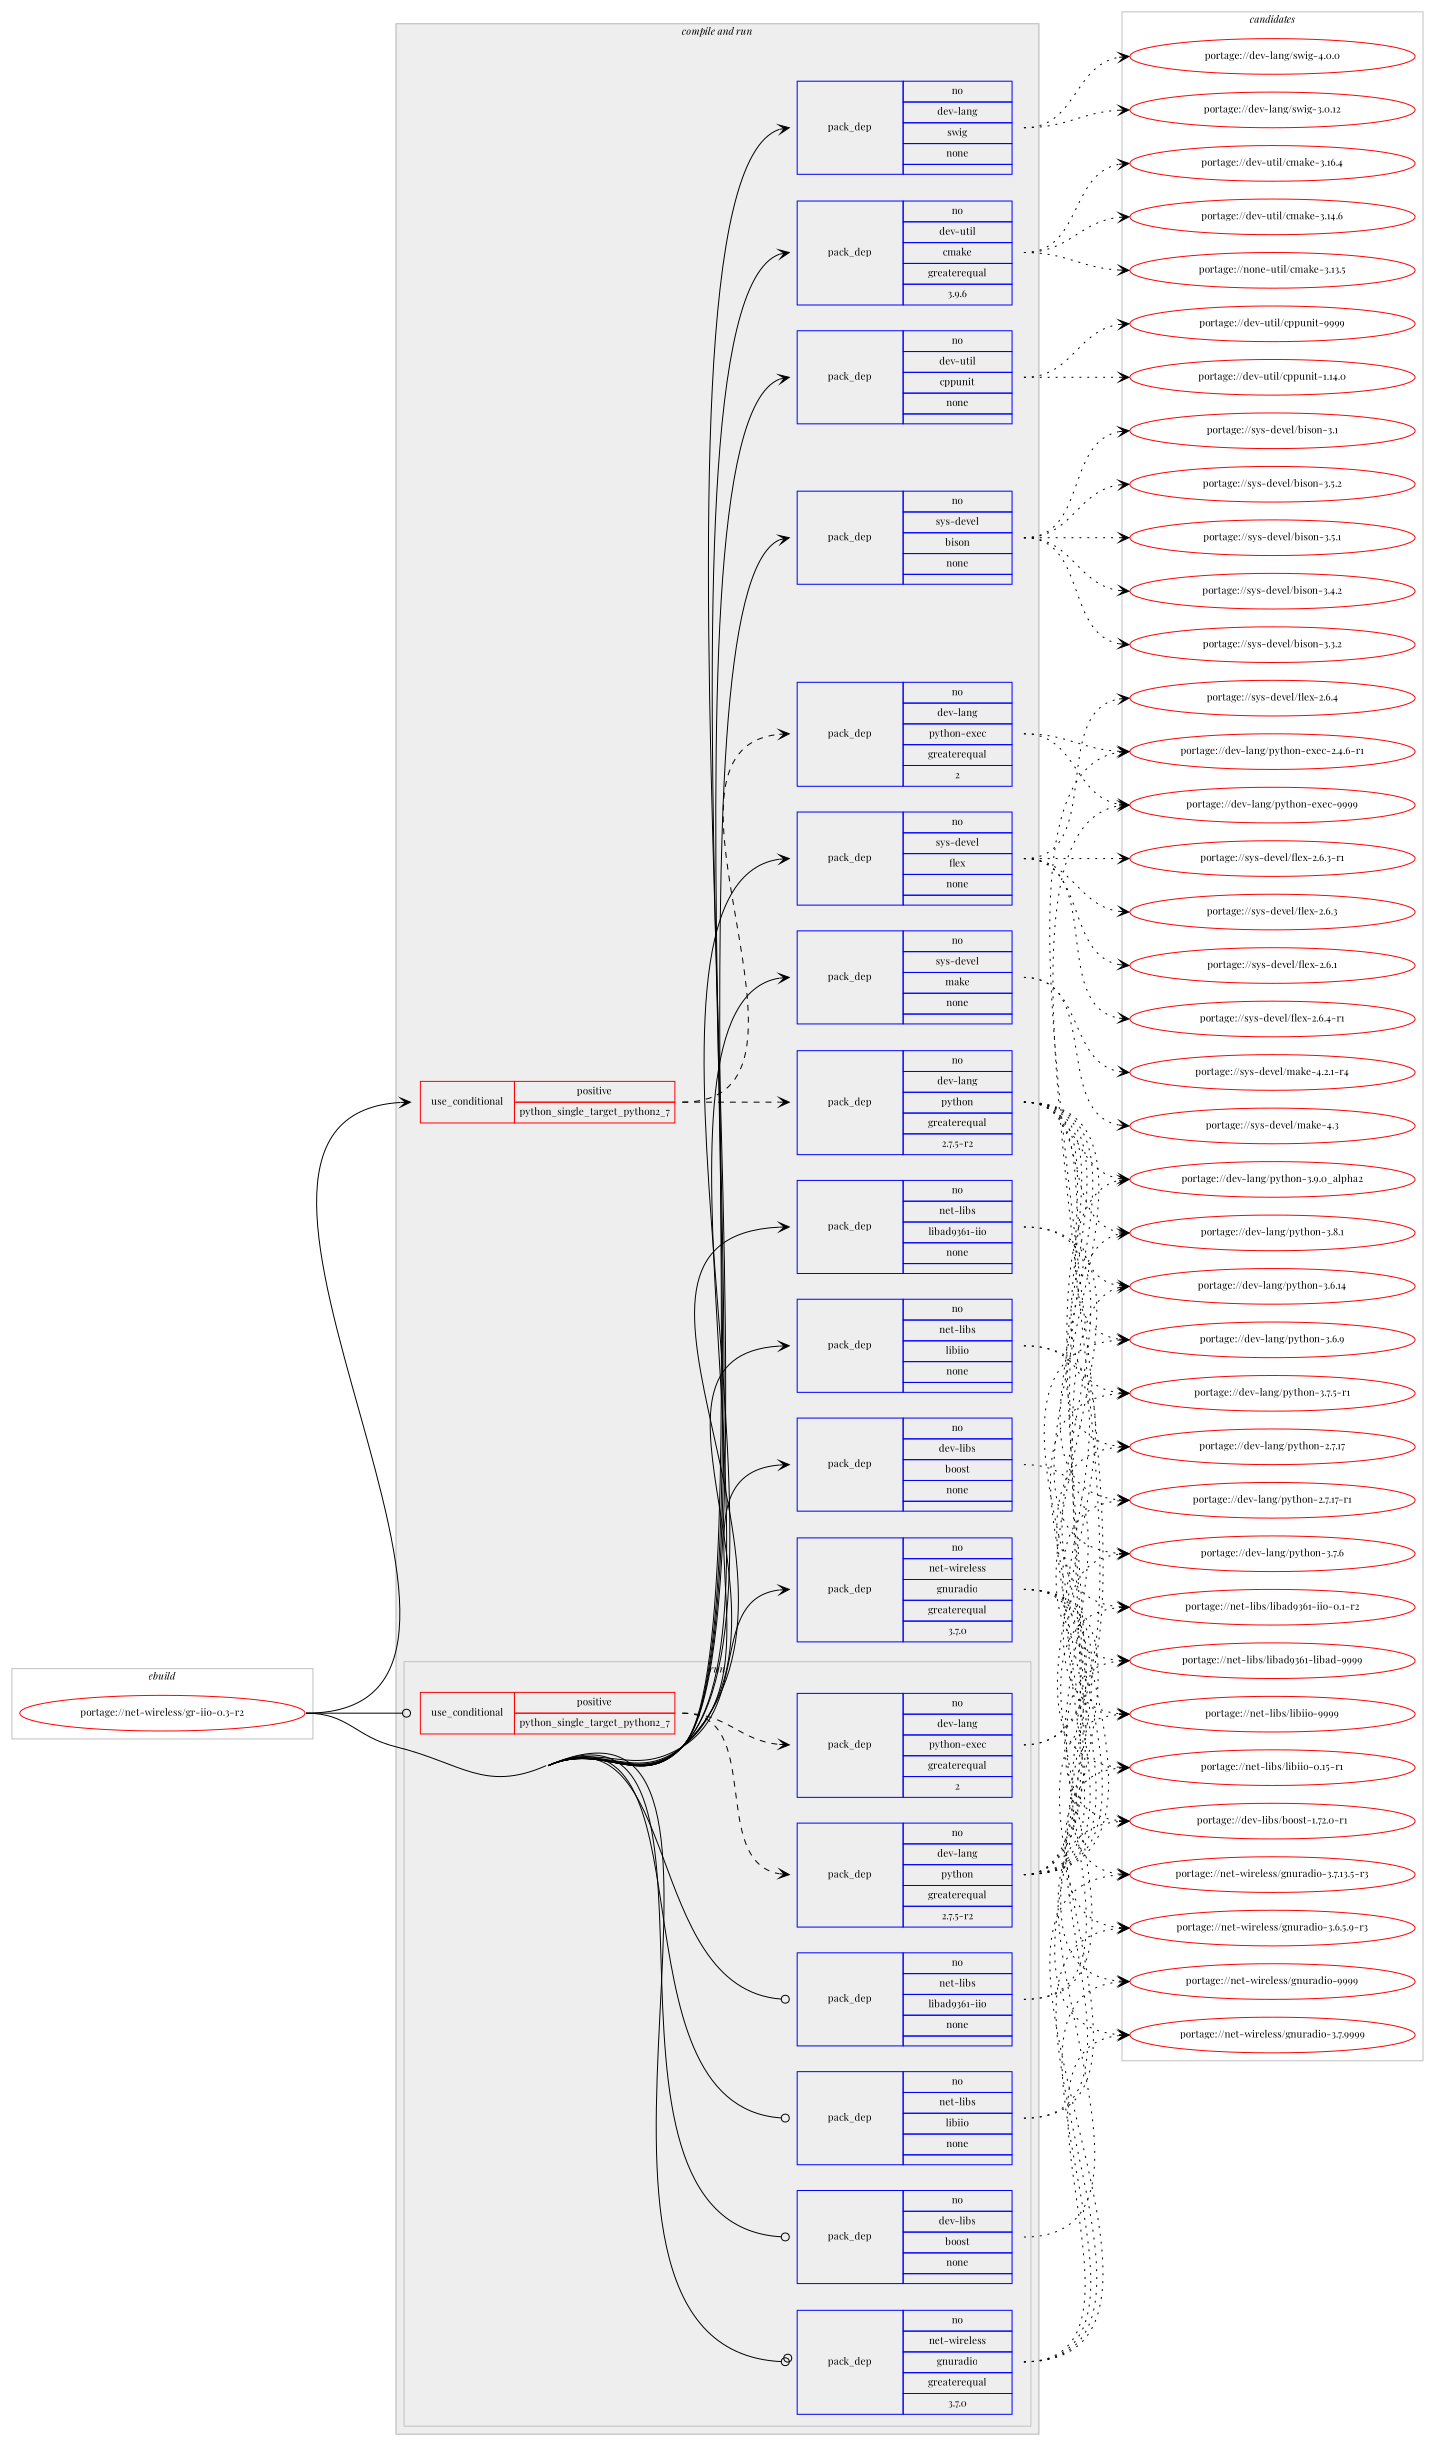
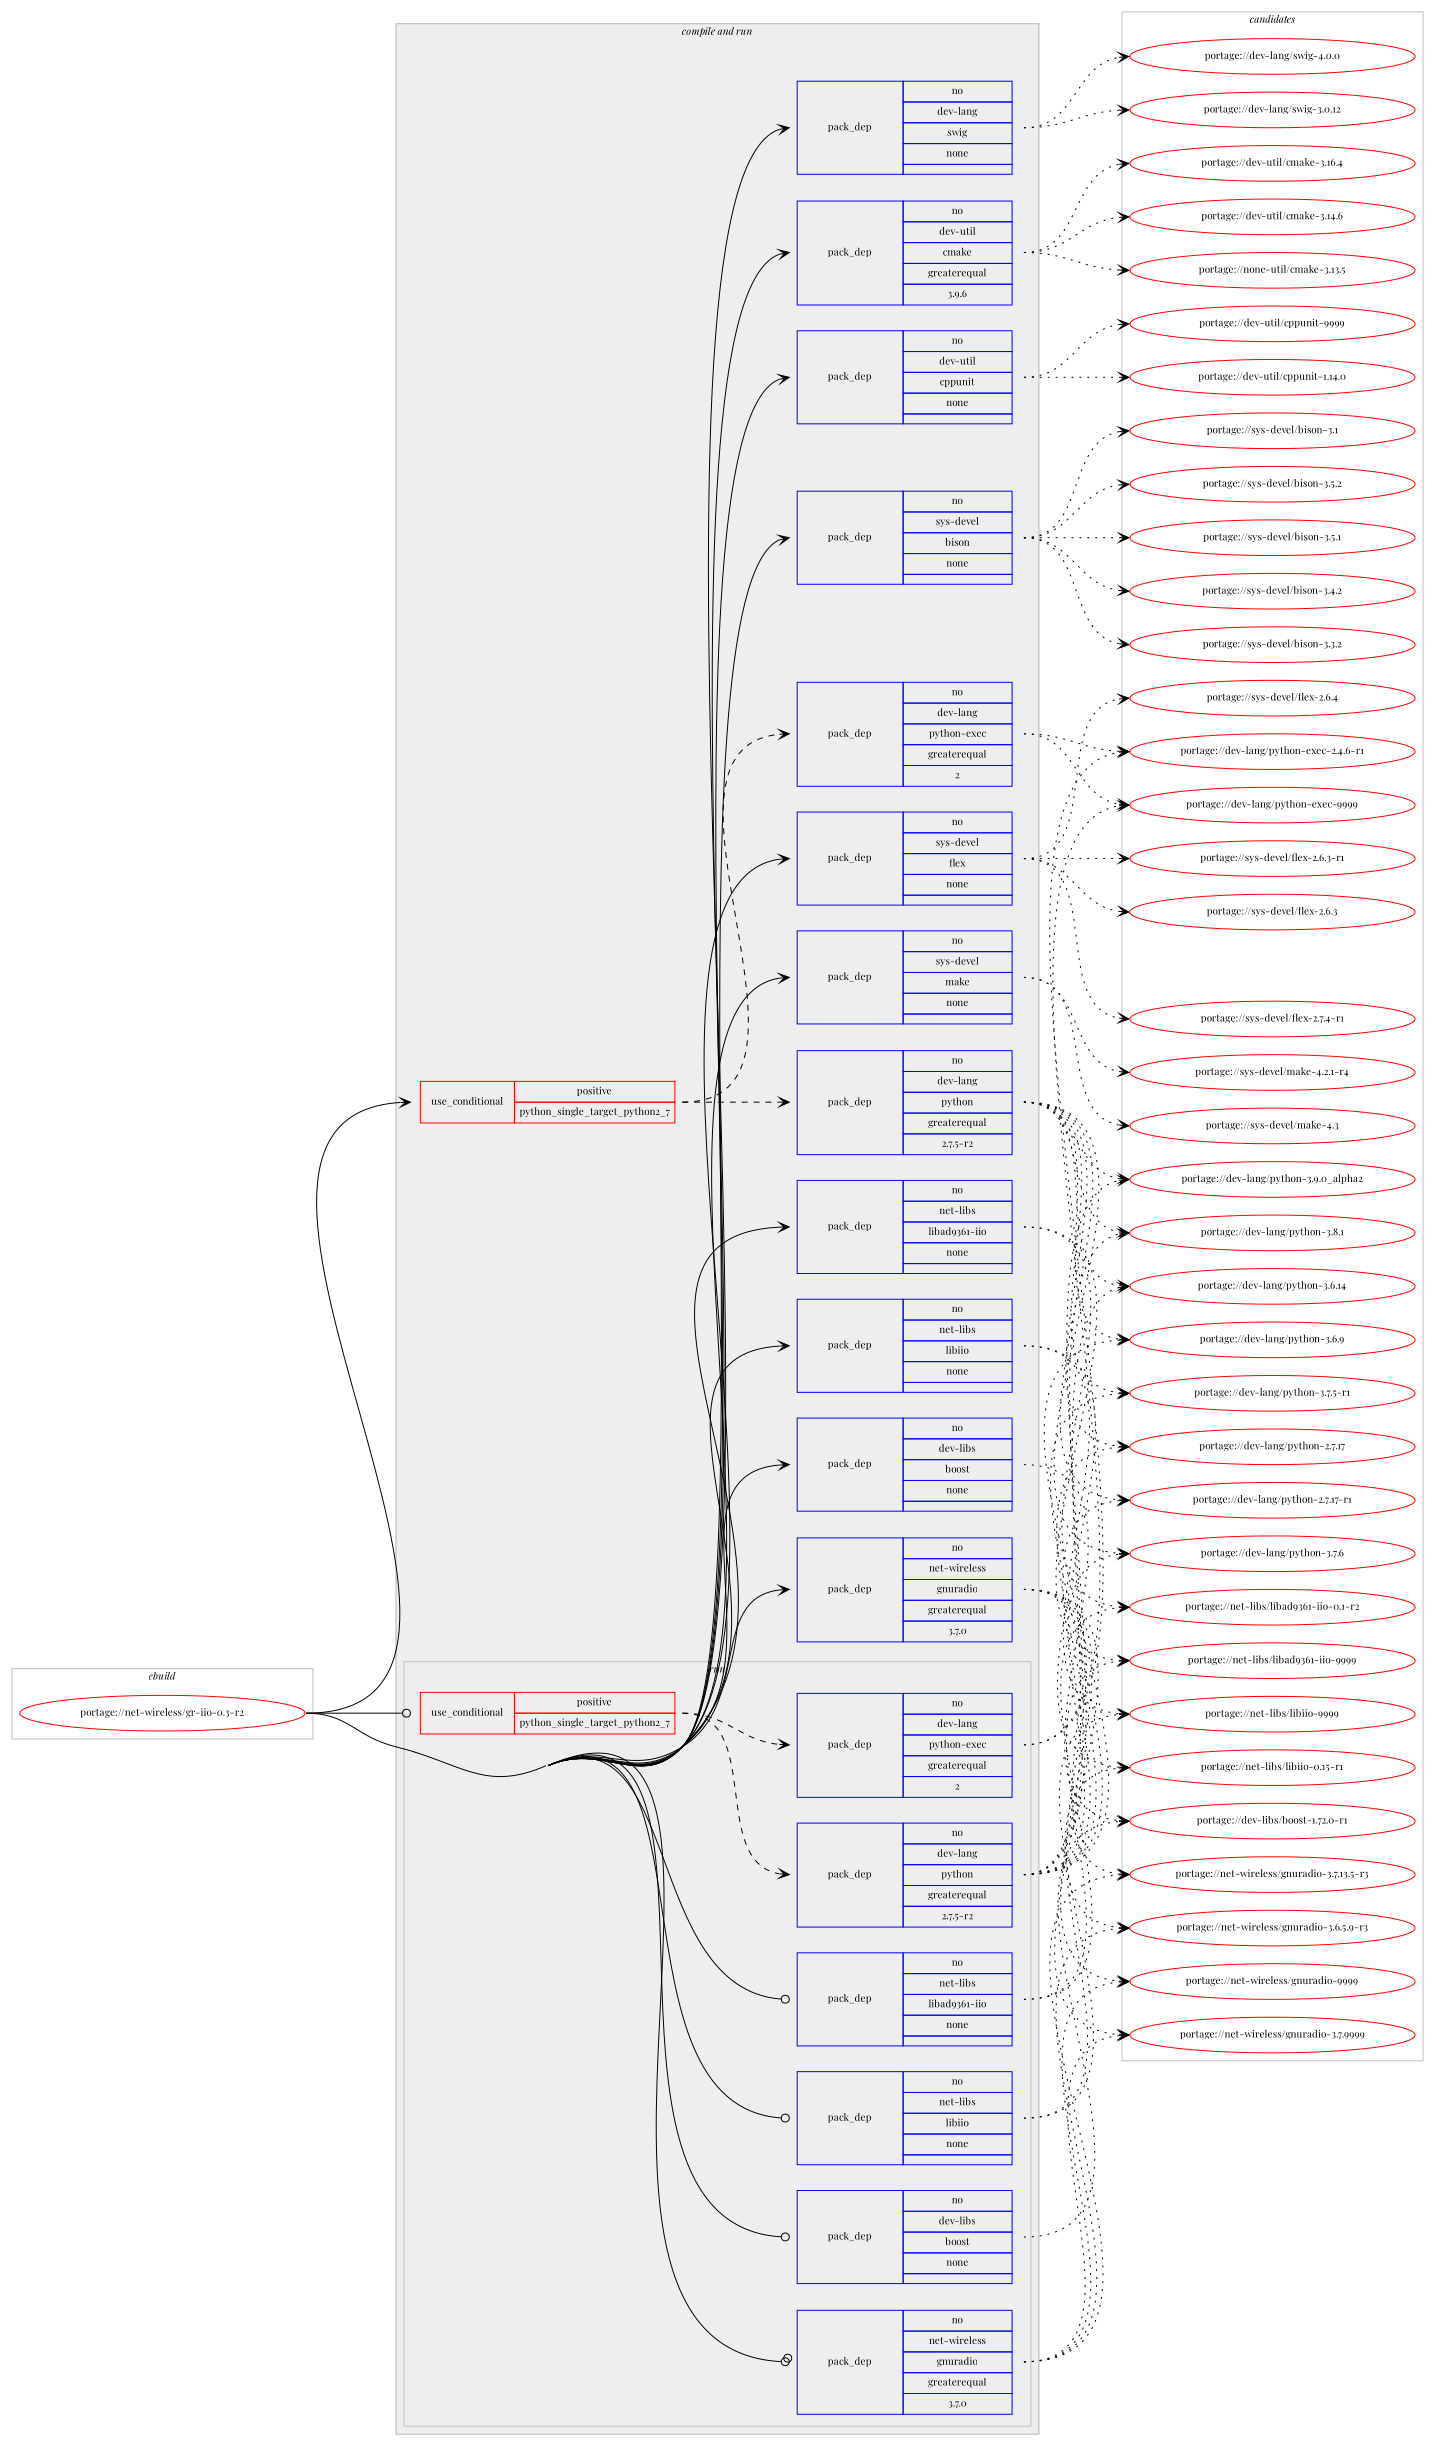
node "portage://sys-devel/flex-2.6.1": removed
node "portage://sys-devel/flex-2.6.4-r1": label "portage://sys-devel/flex-2.6.4-r1" -> "portage://sys-devel/flex-2.7.4-r1"
node "portage://net-libs/libad9361-libad-9999": label "portage://net-libs/libad9361-libad-9999" -> "portage://net-libs/libad9361-iio-9999"
